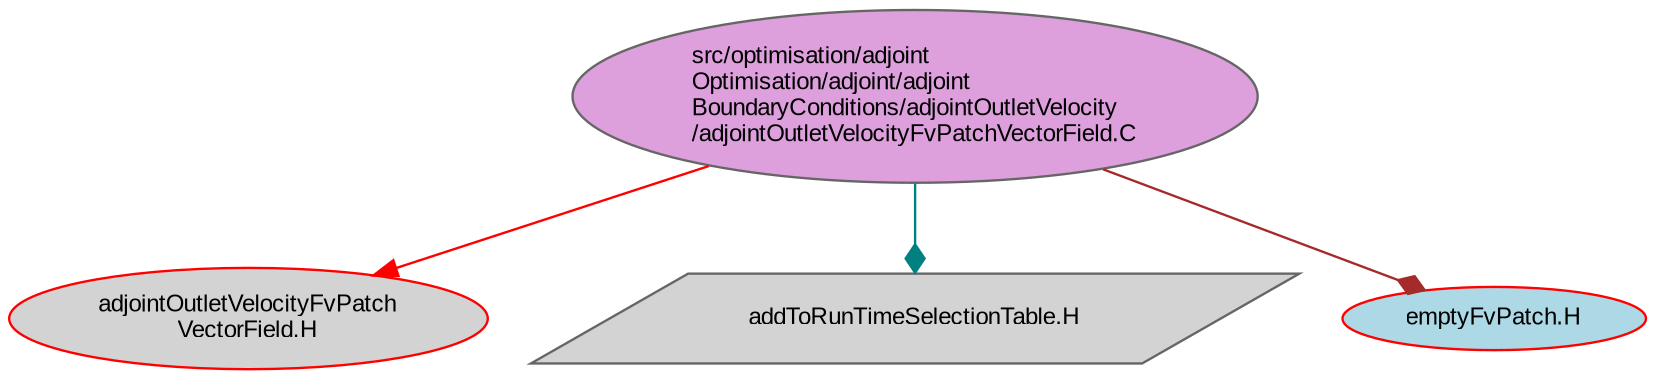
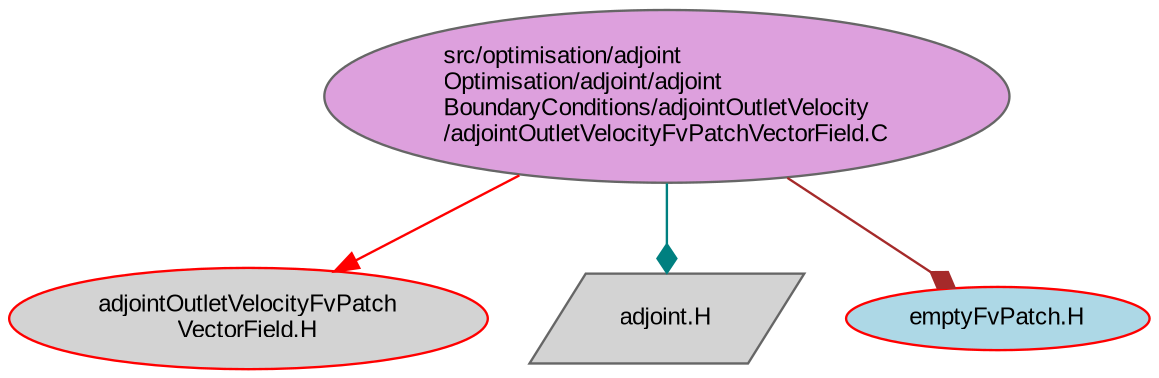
node "addToRunTimeSelectionTable.H": label "addToRunTimeSelectionTable.H" -> "adjoint.H"
